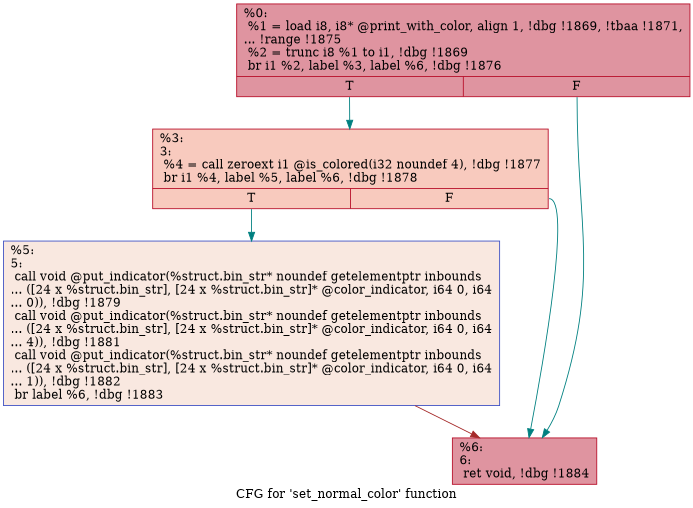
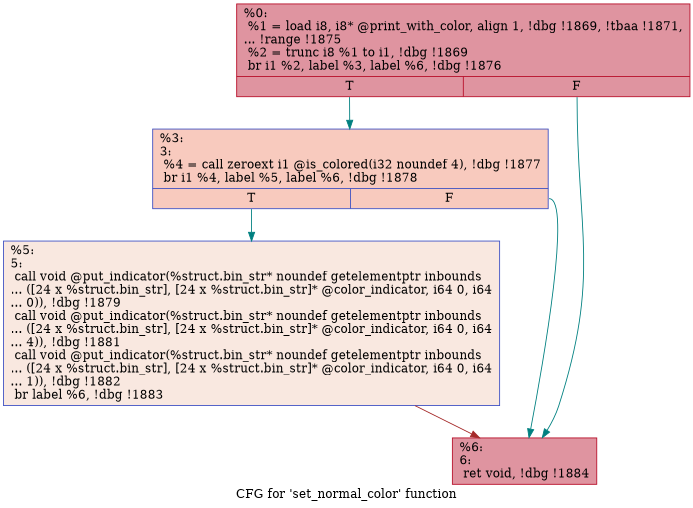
node "%3:": color #b70d28ff -> #3d50c3ff
